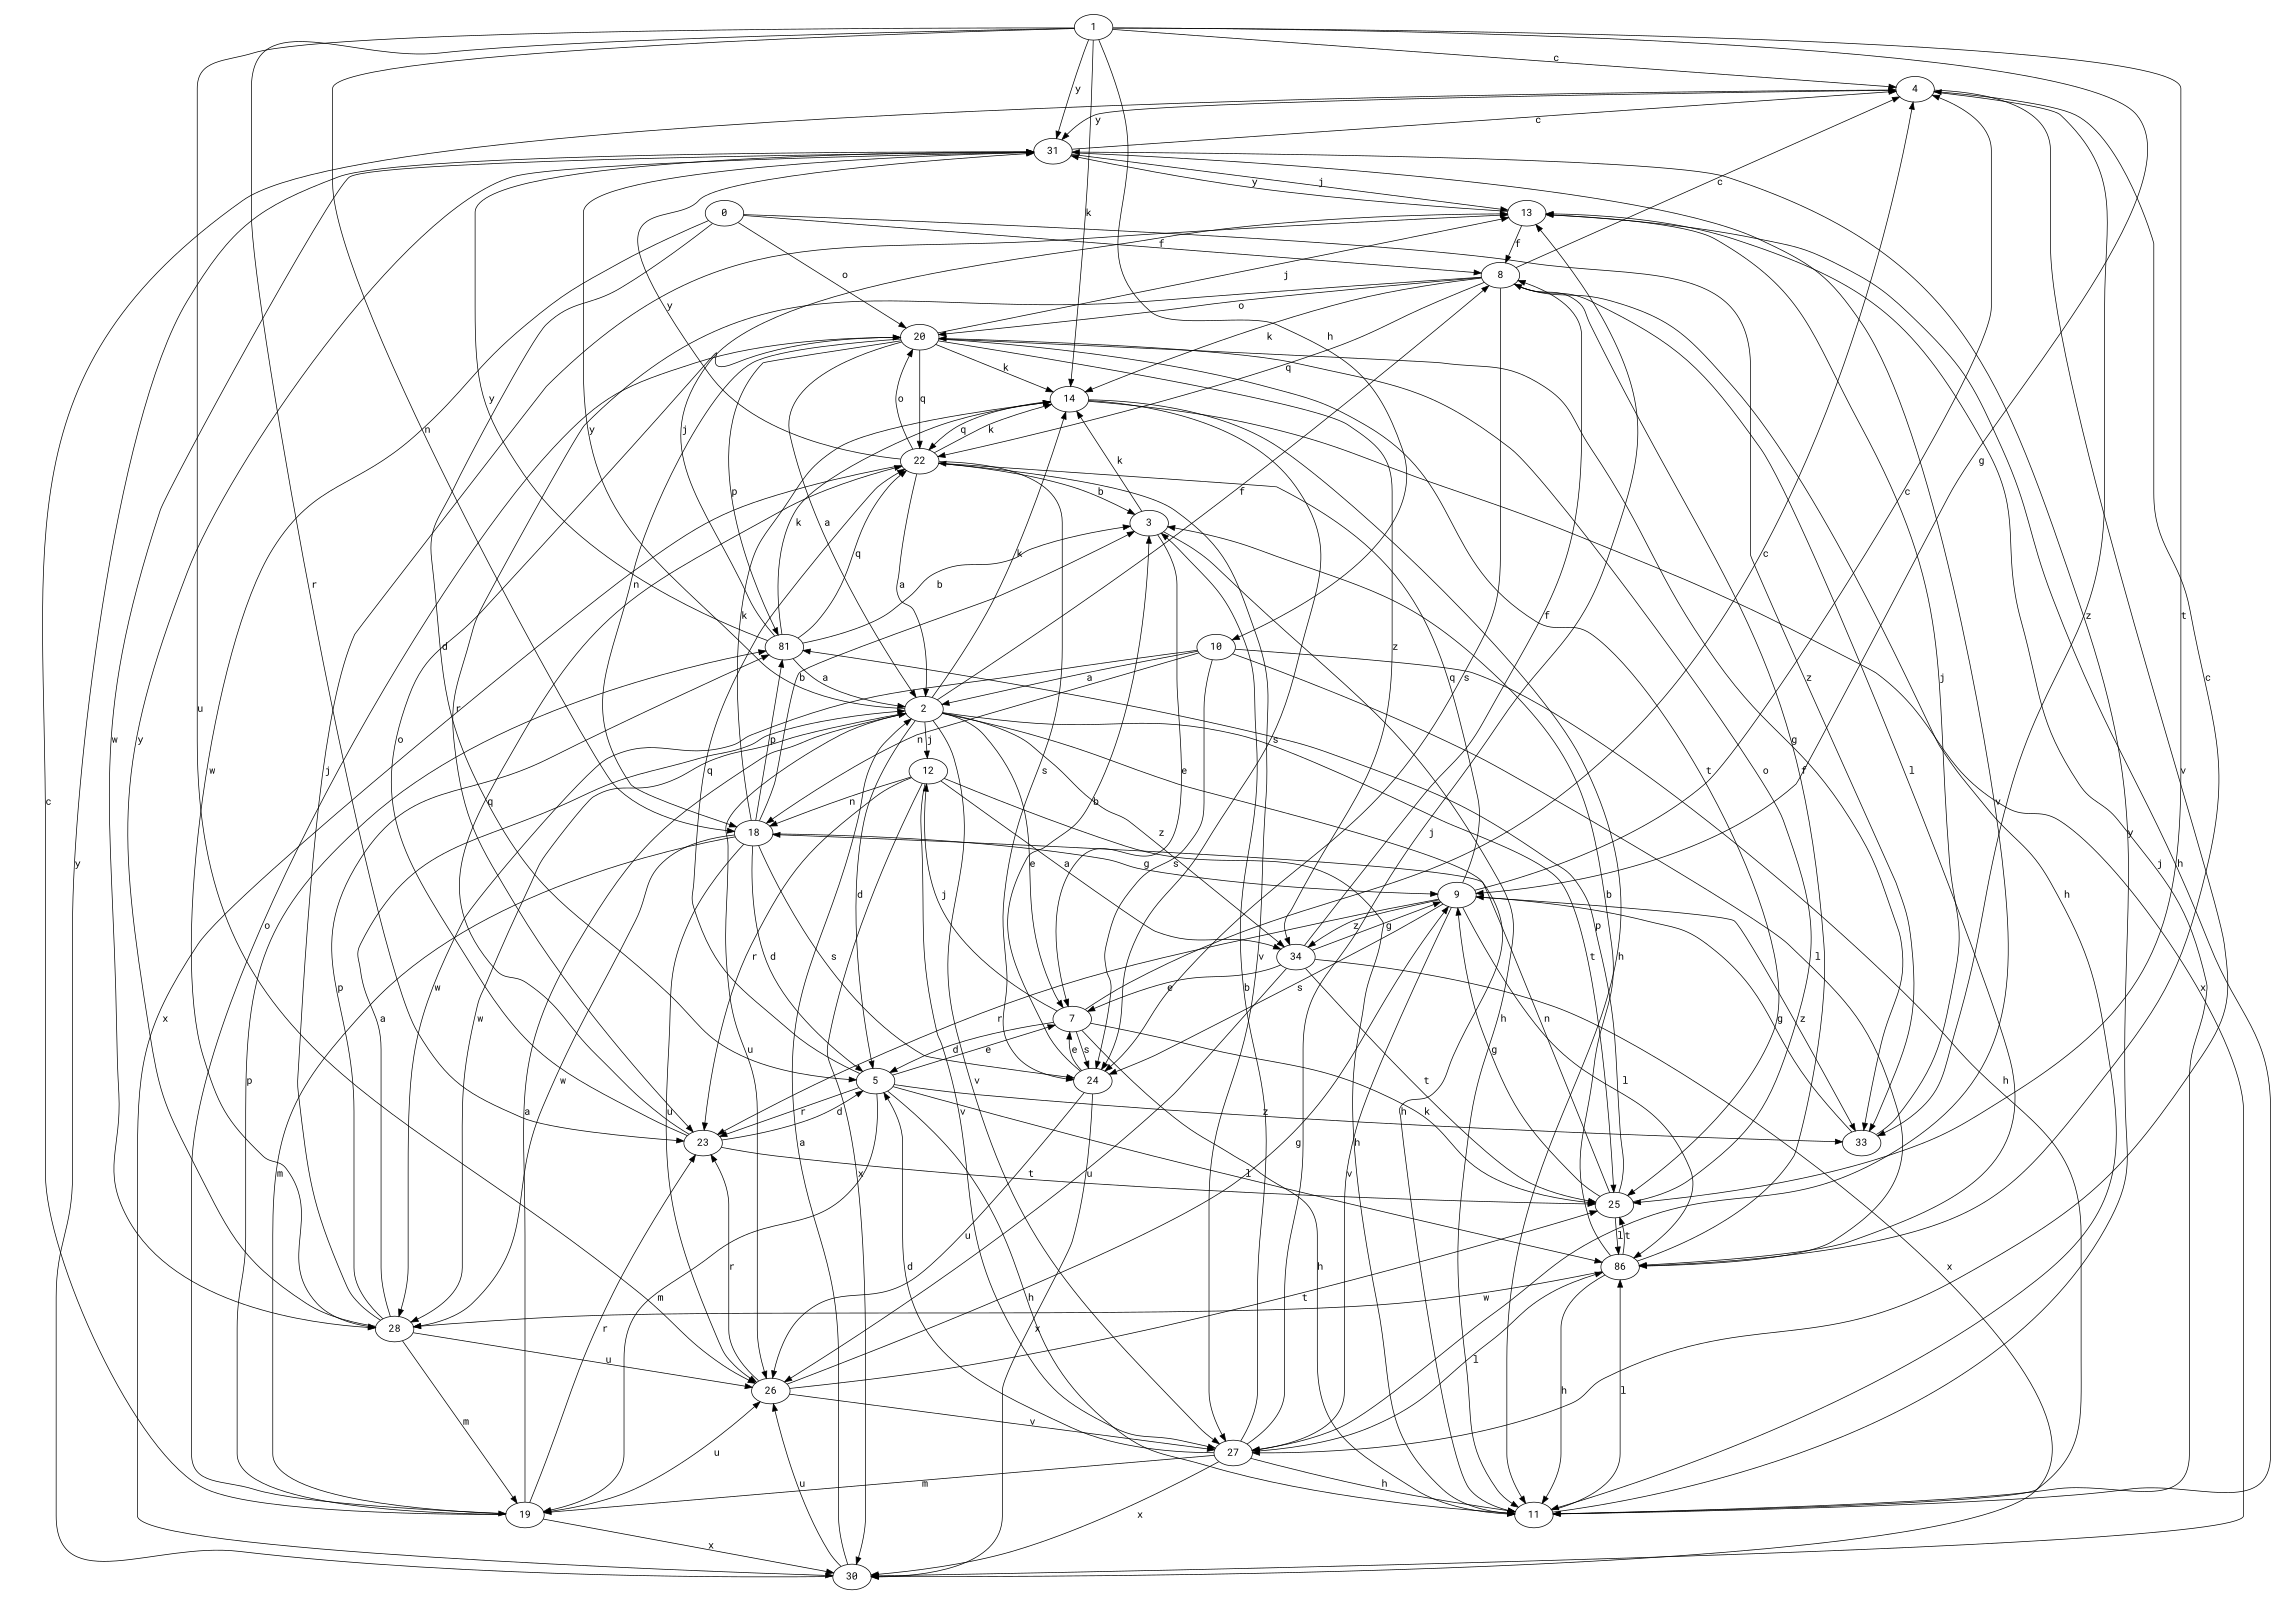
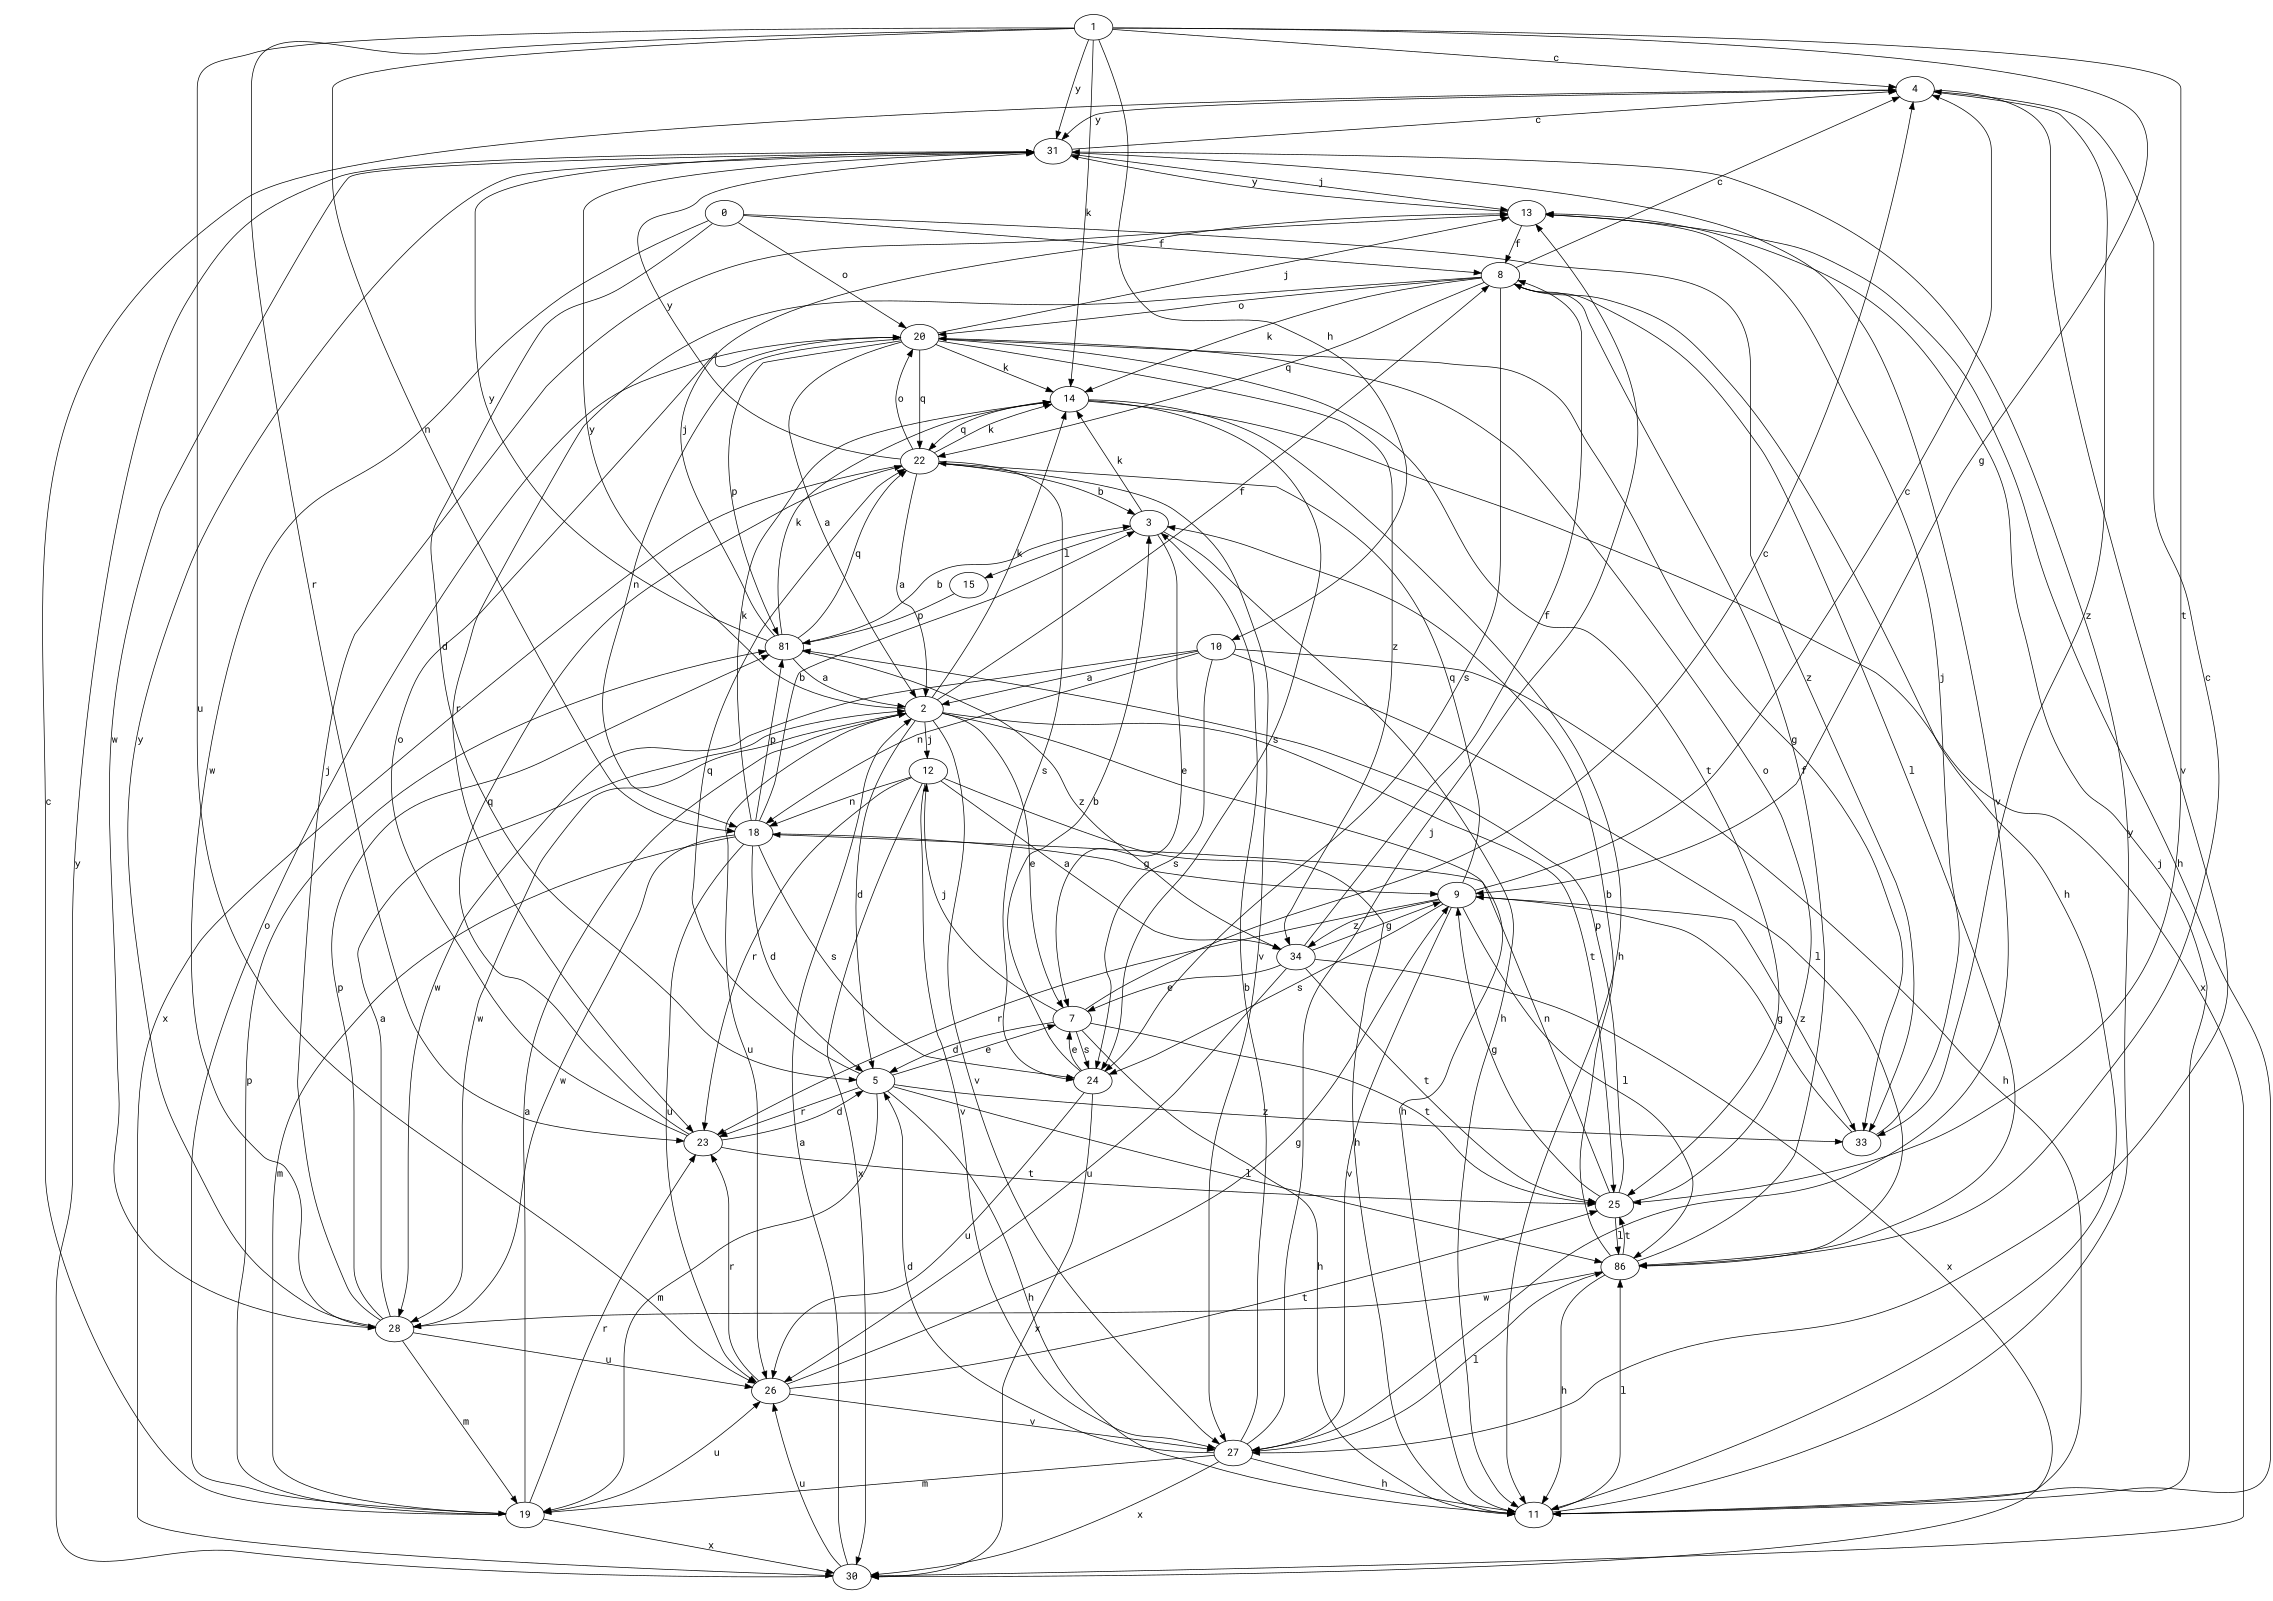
node "15": added
edge "2" -> "34": now "81" -> "34"
edge "7" -> "25": label "k" -> "t"
